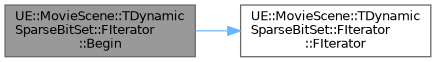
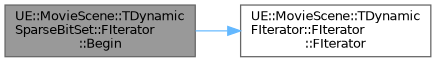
node "UE::MovieScene::TDynamic SparseBitSet::FIterator ::FIterator": label "UE::MovieScene::TDynamic SparseBitSet::FIterator ::FIterator" -> "UE::MovieScene::TDynamic FIterator::FIterator ::FIterator"
